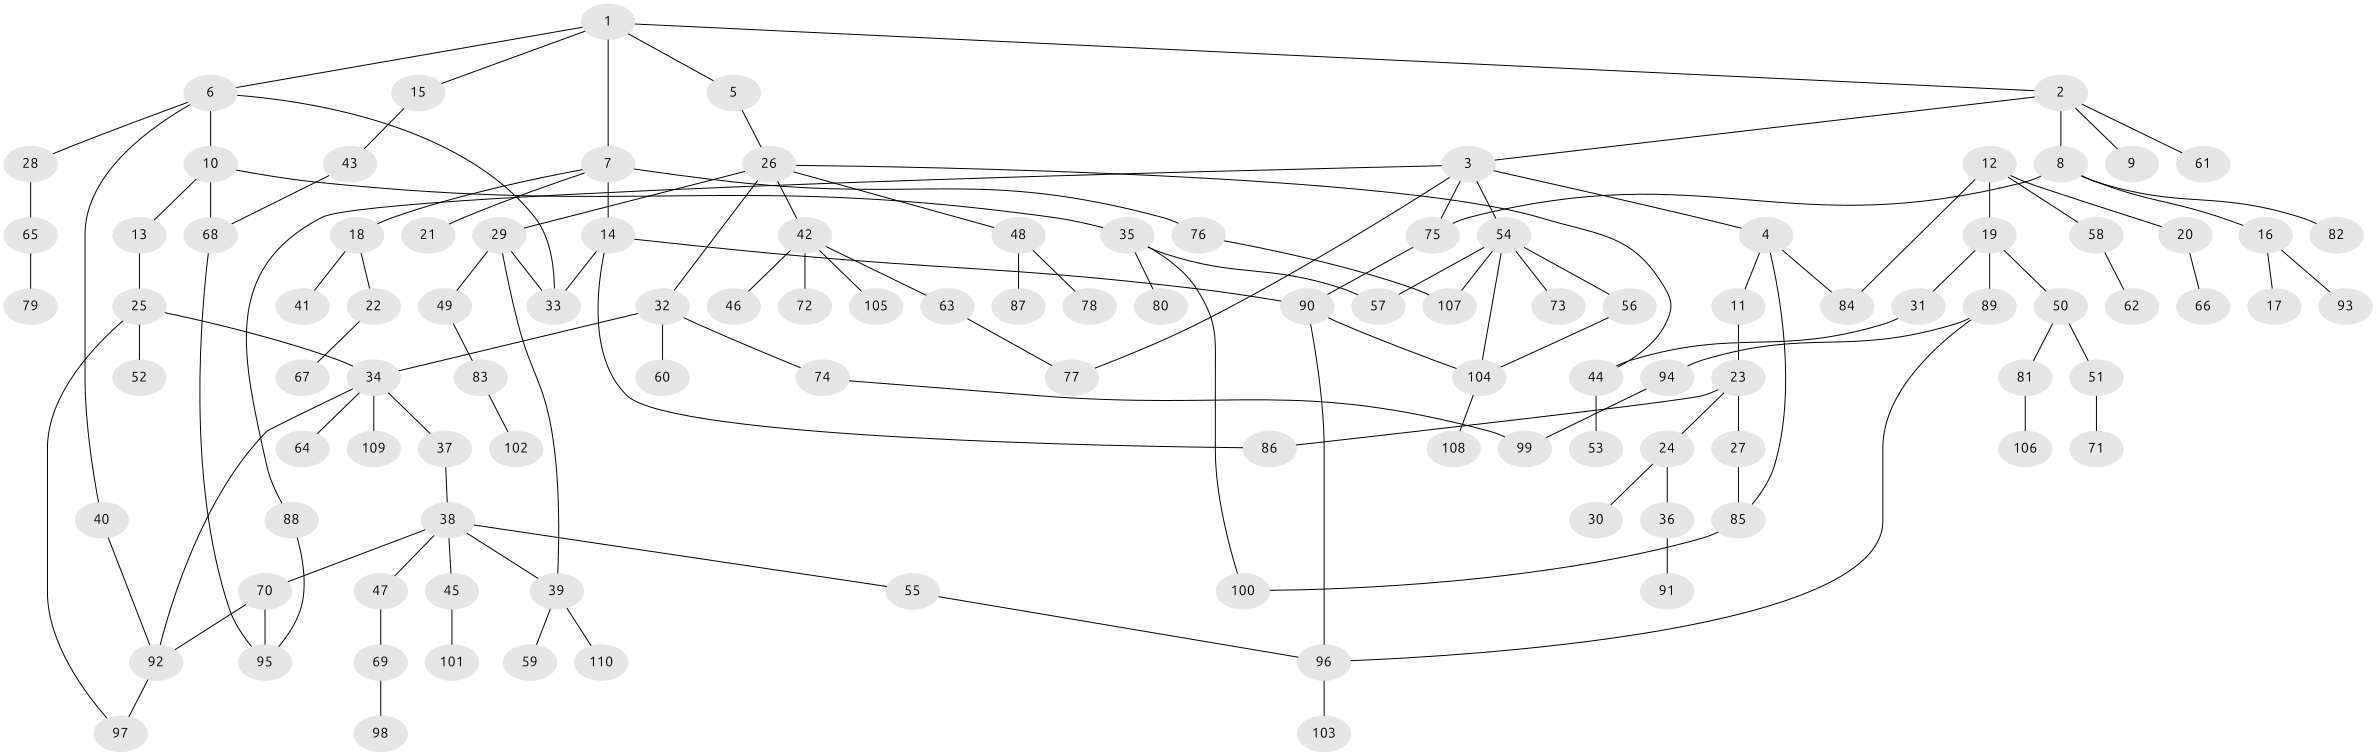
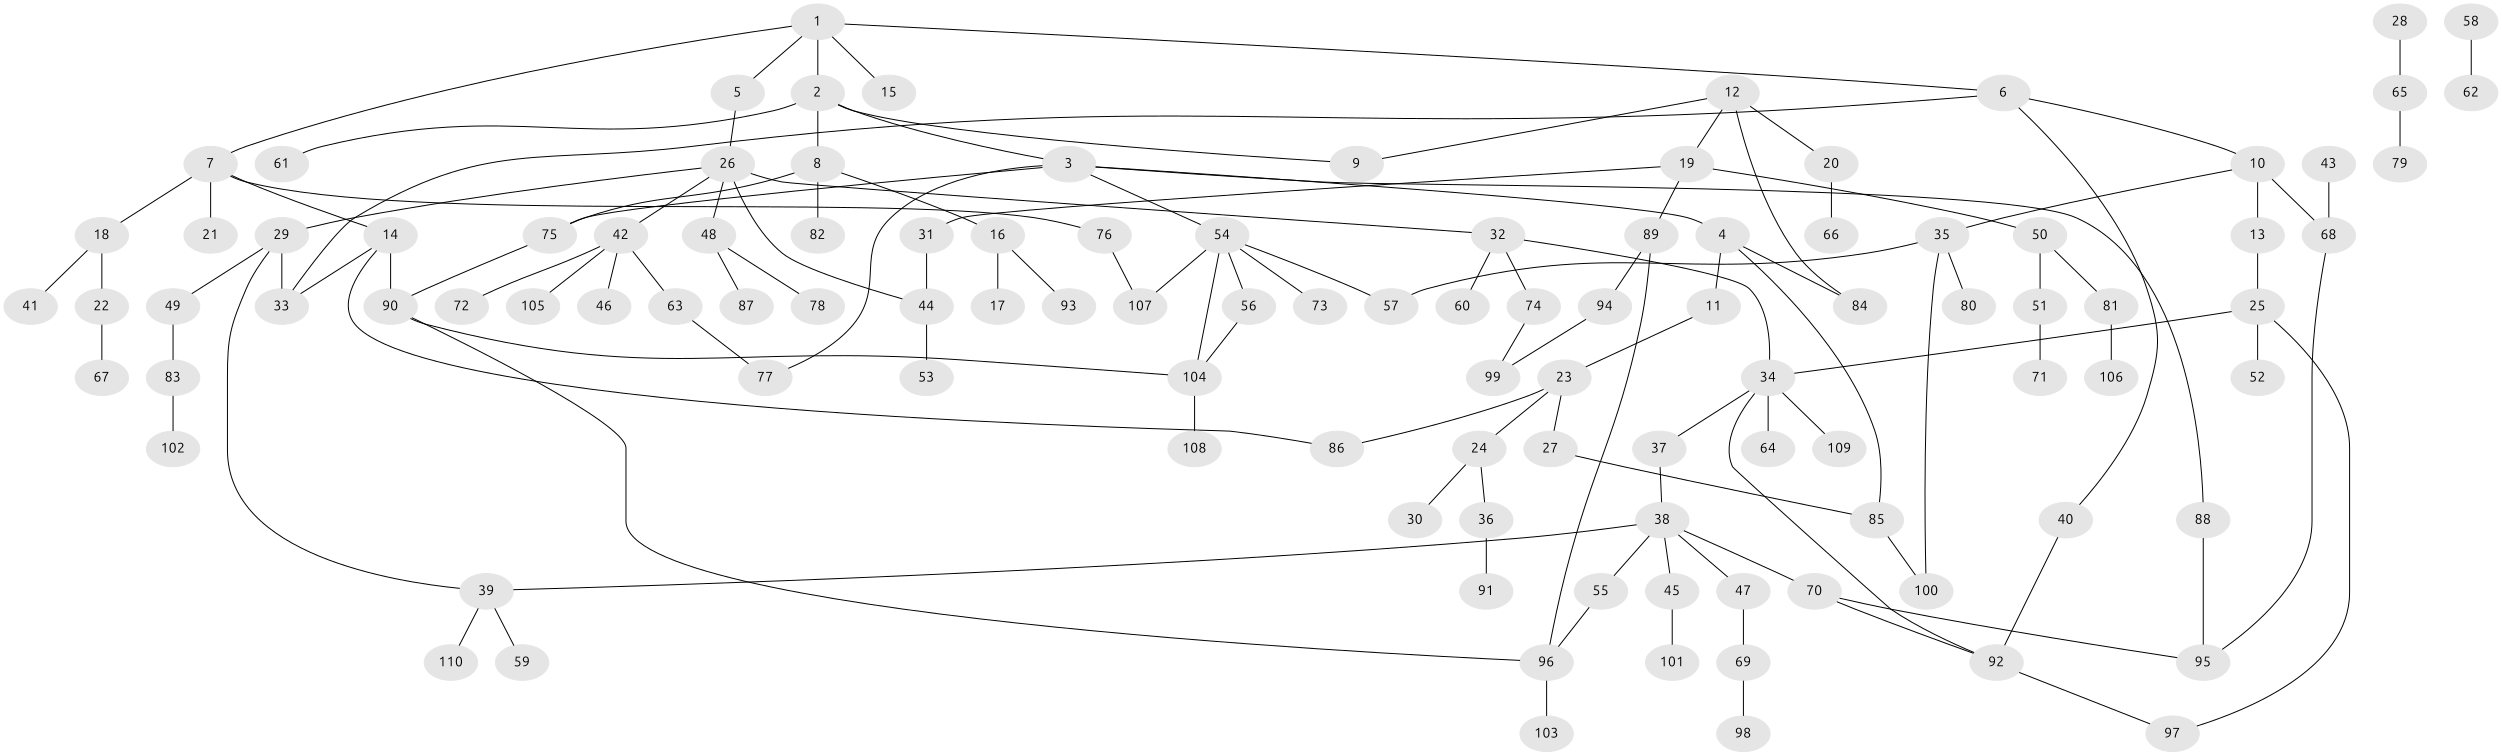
edge "6" -- "28": removed
edge "15" -- "43": removed
edge "12" -- "58": now "12" -- "9"
